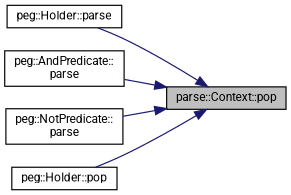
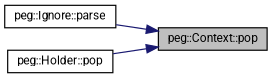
node "peg::Holder::parse": label "peg::Holder::parse" -> "peg::Ignore::parse"
node "peg::AndPredicate:: parse": removed
node "parse::Context::pop": label "parse::Context::pop" -> "peg::Context::pop"
node "peg::NotPredicate:: parse": removed
